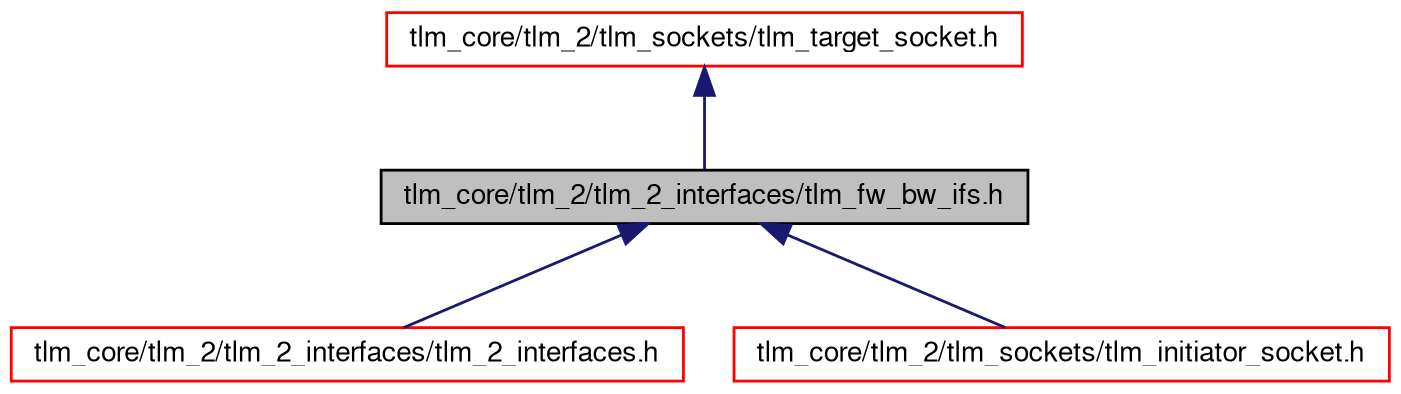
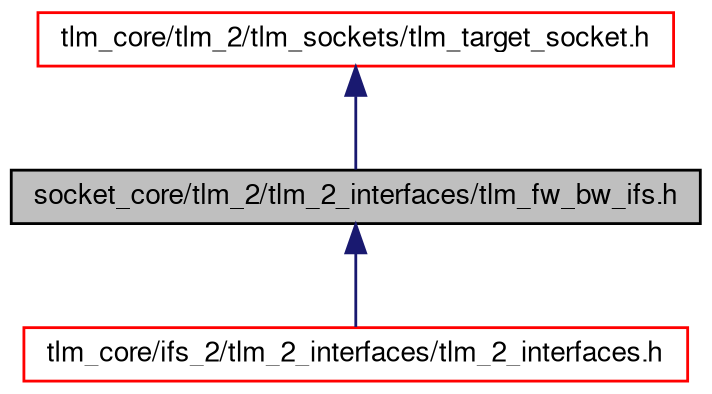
node "tlm_core/tlm_2/tlm_2_interfaces/tlm_fw_bw_ifs.h": label "tlm_core/tlm_2/tlm_2_interfaces/tlm_fw_bw_ifs.h" -> "socket_core/tlm_2/tlm_2_interfaces/tlm_fw_bw_ifs.h"
node "tlm_core/tlm_2/tlm_2_interfaces/tlm_2_interfaces.h": label "tlm_core/tlm_2/tlm_2_interfaces/tlm_2_interfaces.h" -> "tlm_core/ifs_2/tlm_2_interfaces/tlm_2_interfaces.h"
node "tlm_core/tlm_2/tlm_sockets/tlm_initiator_socket.h": removed
